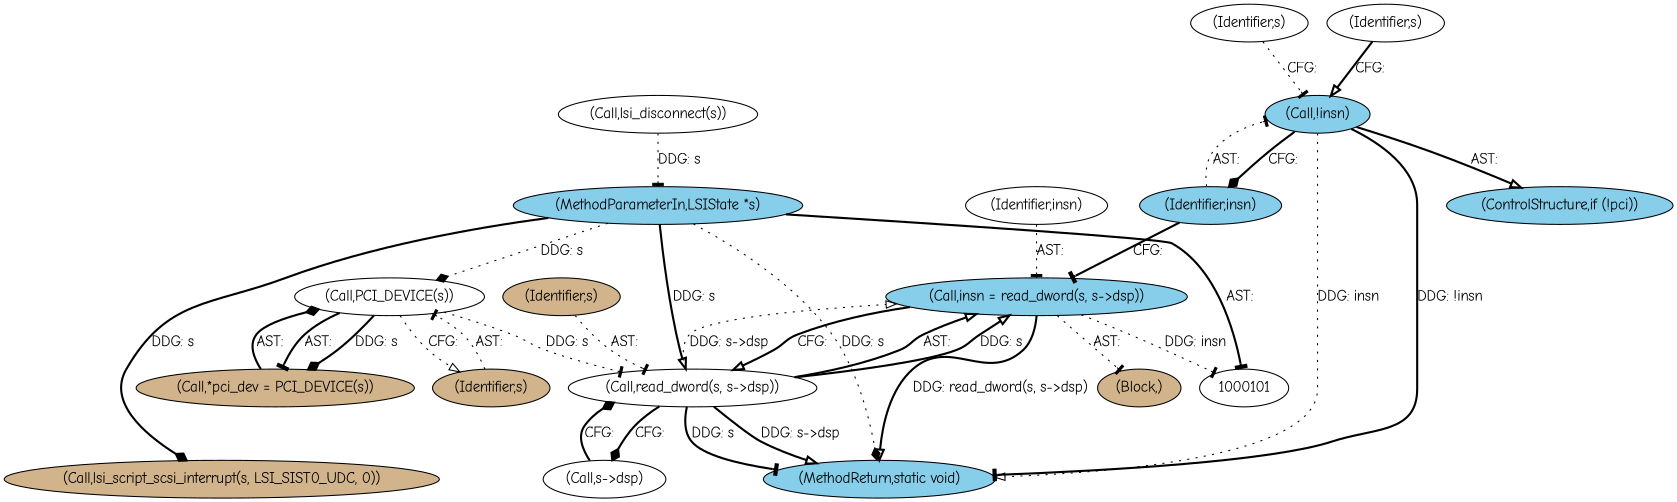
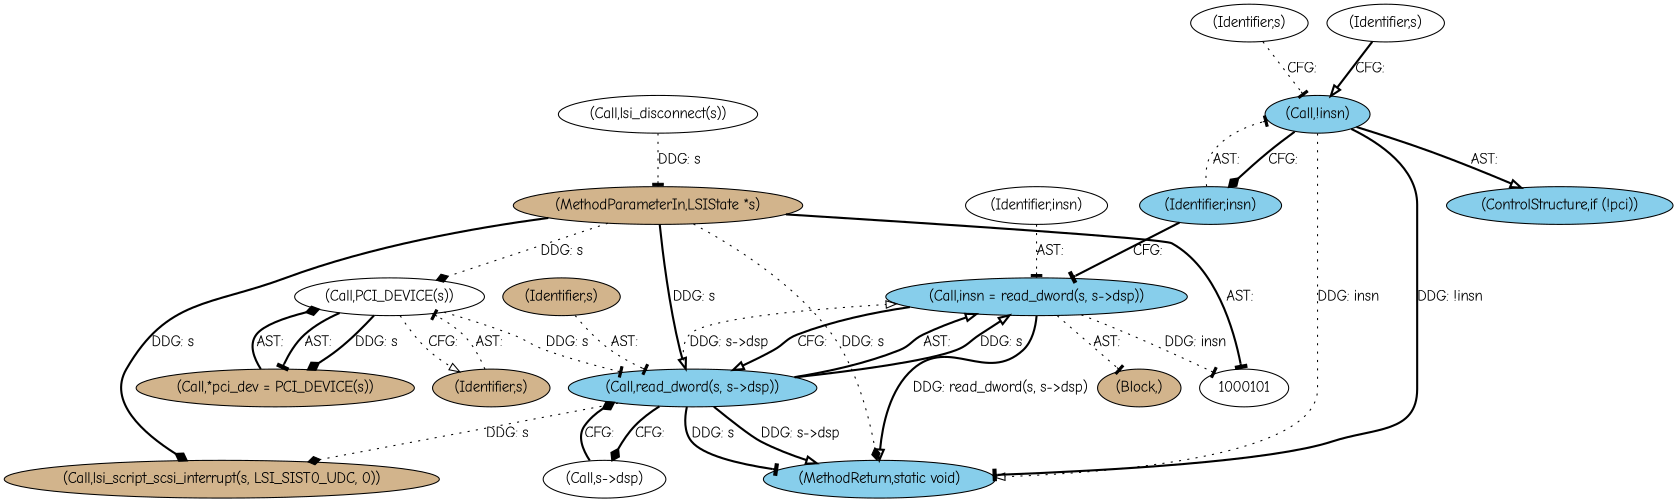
node "(MethodParameterIn,LSIState *s)": fillcolor skyblue -> tan
node "(Call,read_dword(s, s->dsp))": fillcolor white -> skyblue
edge "(Call,read_dword(s, s->dsp))" -> "(Call,lsi_script_scsi_interrupt(s, LSI_SIST0_UDC, 0))": added, label "DDG: s"
